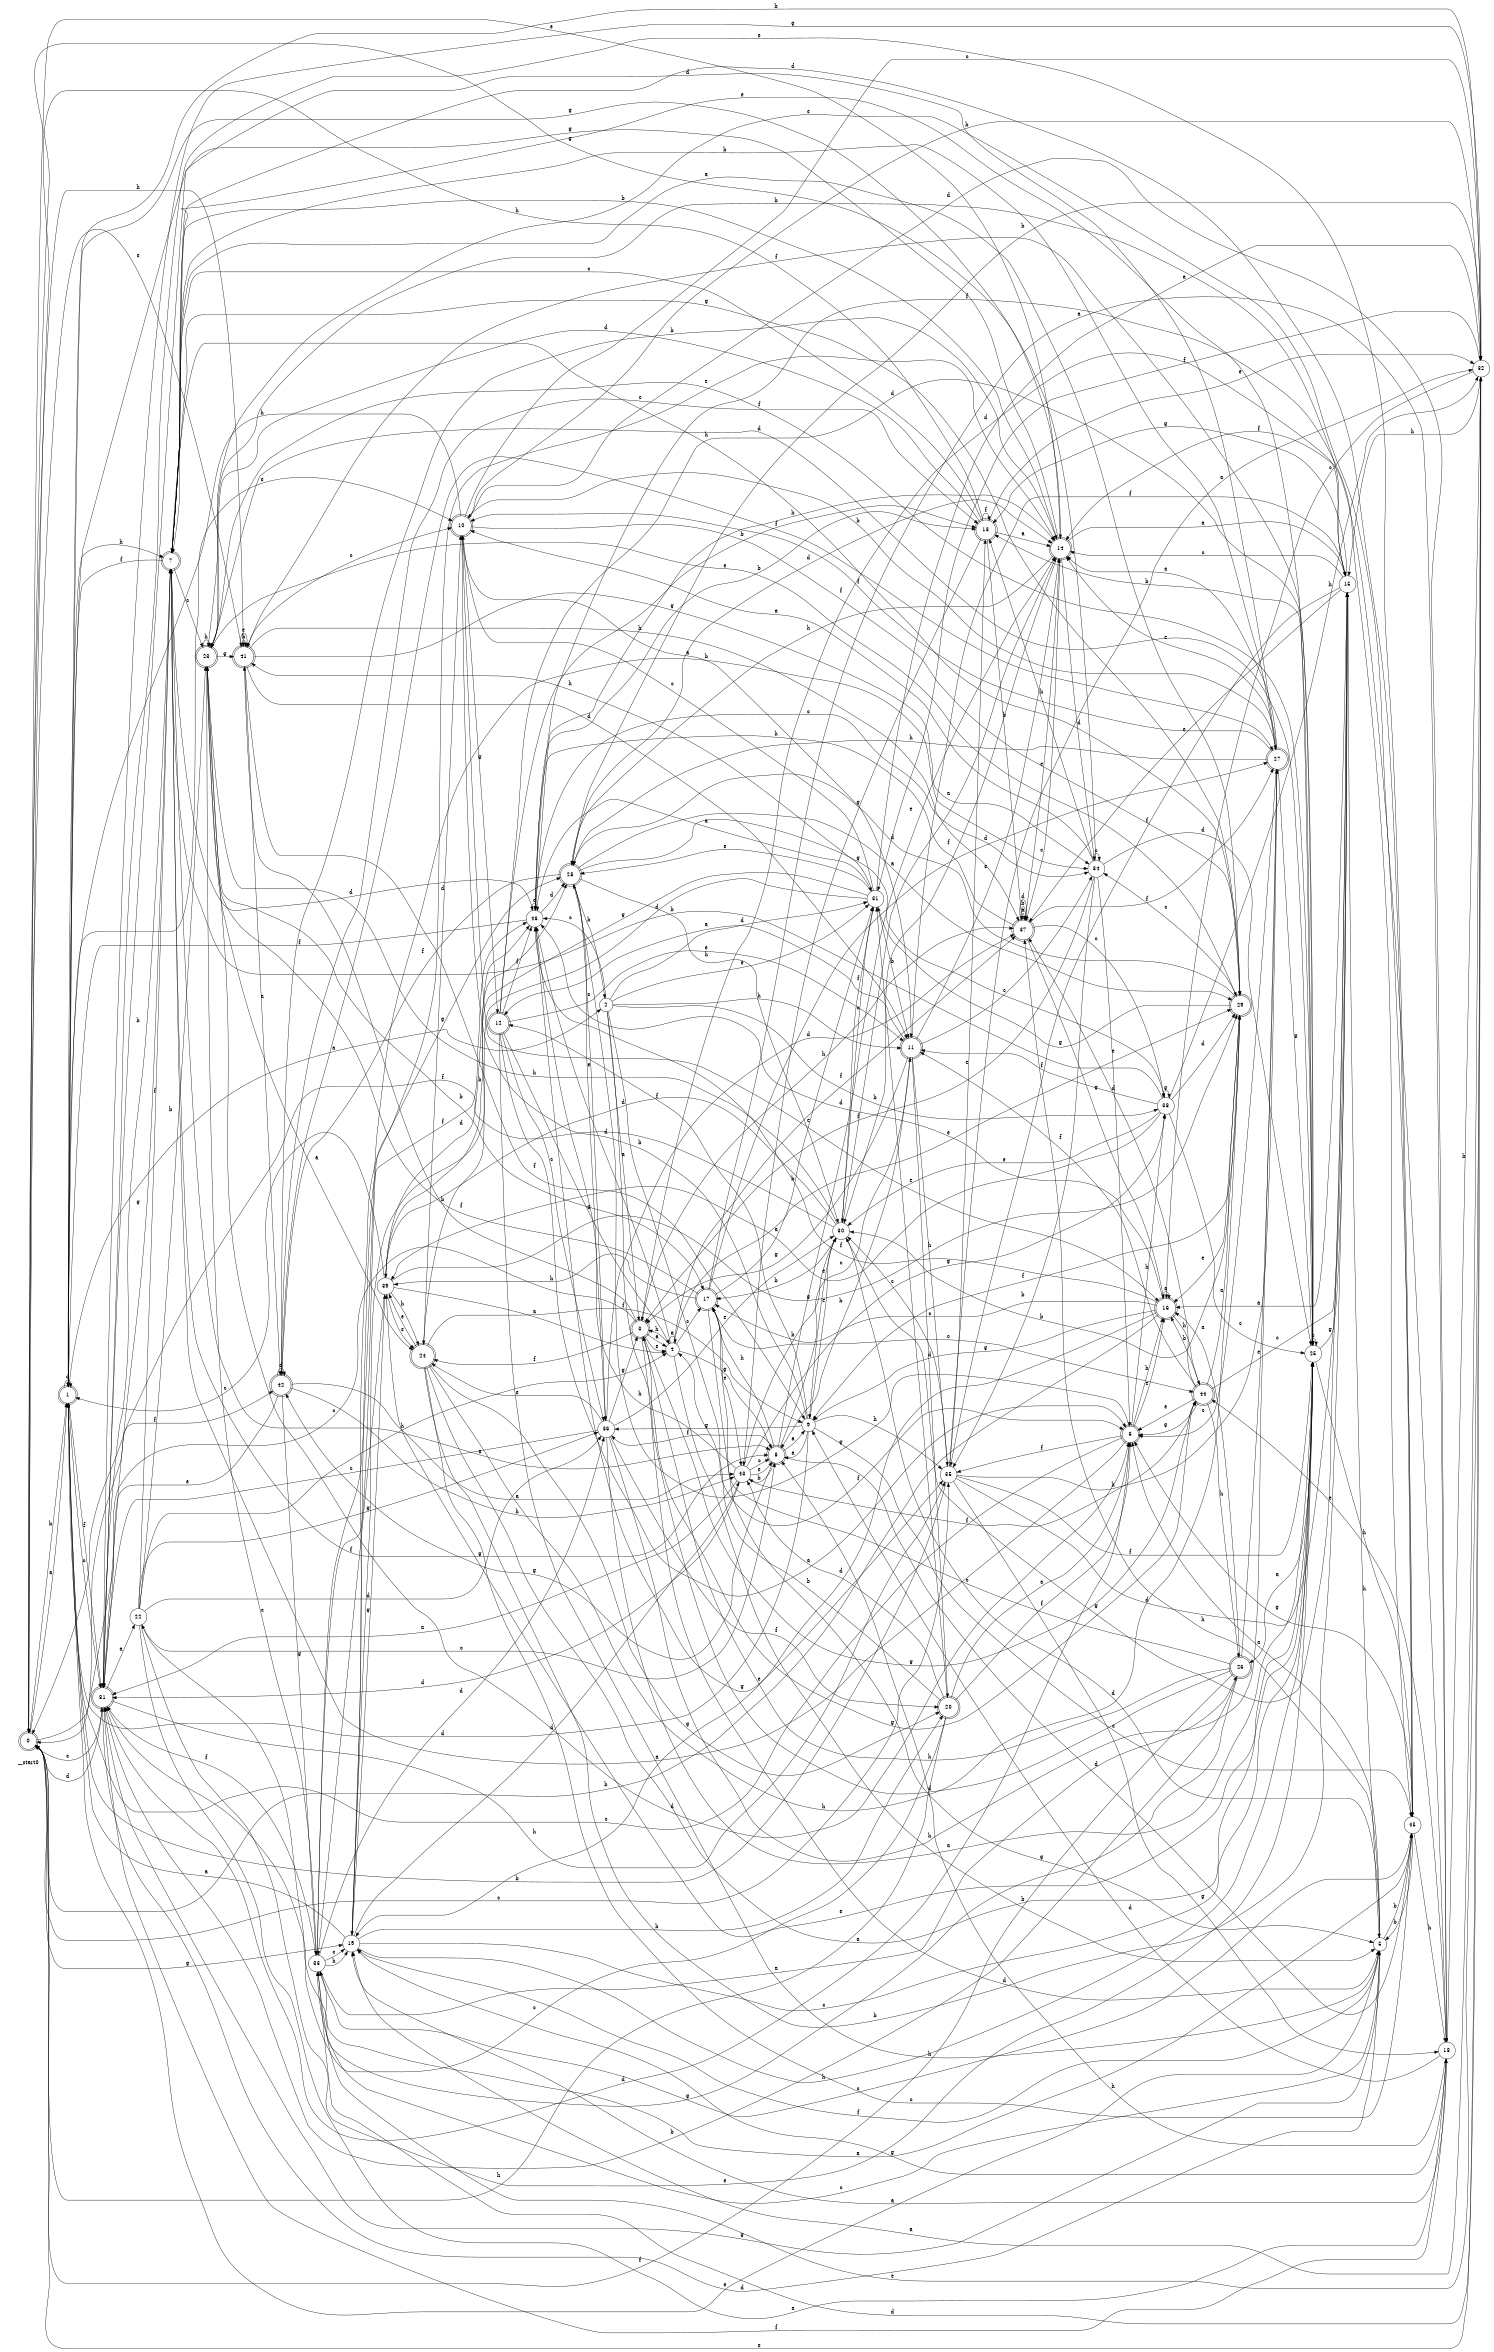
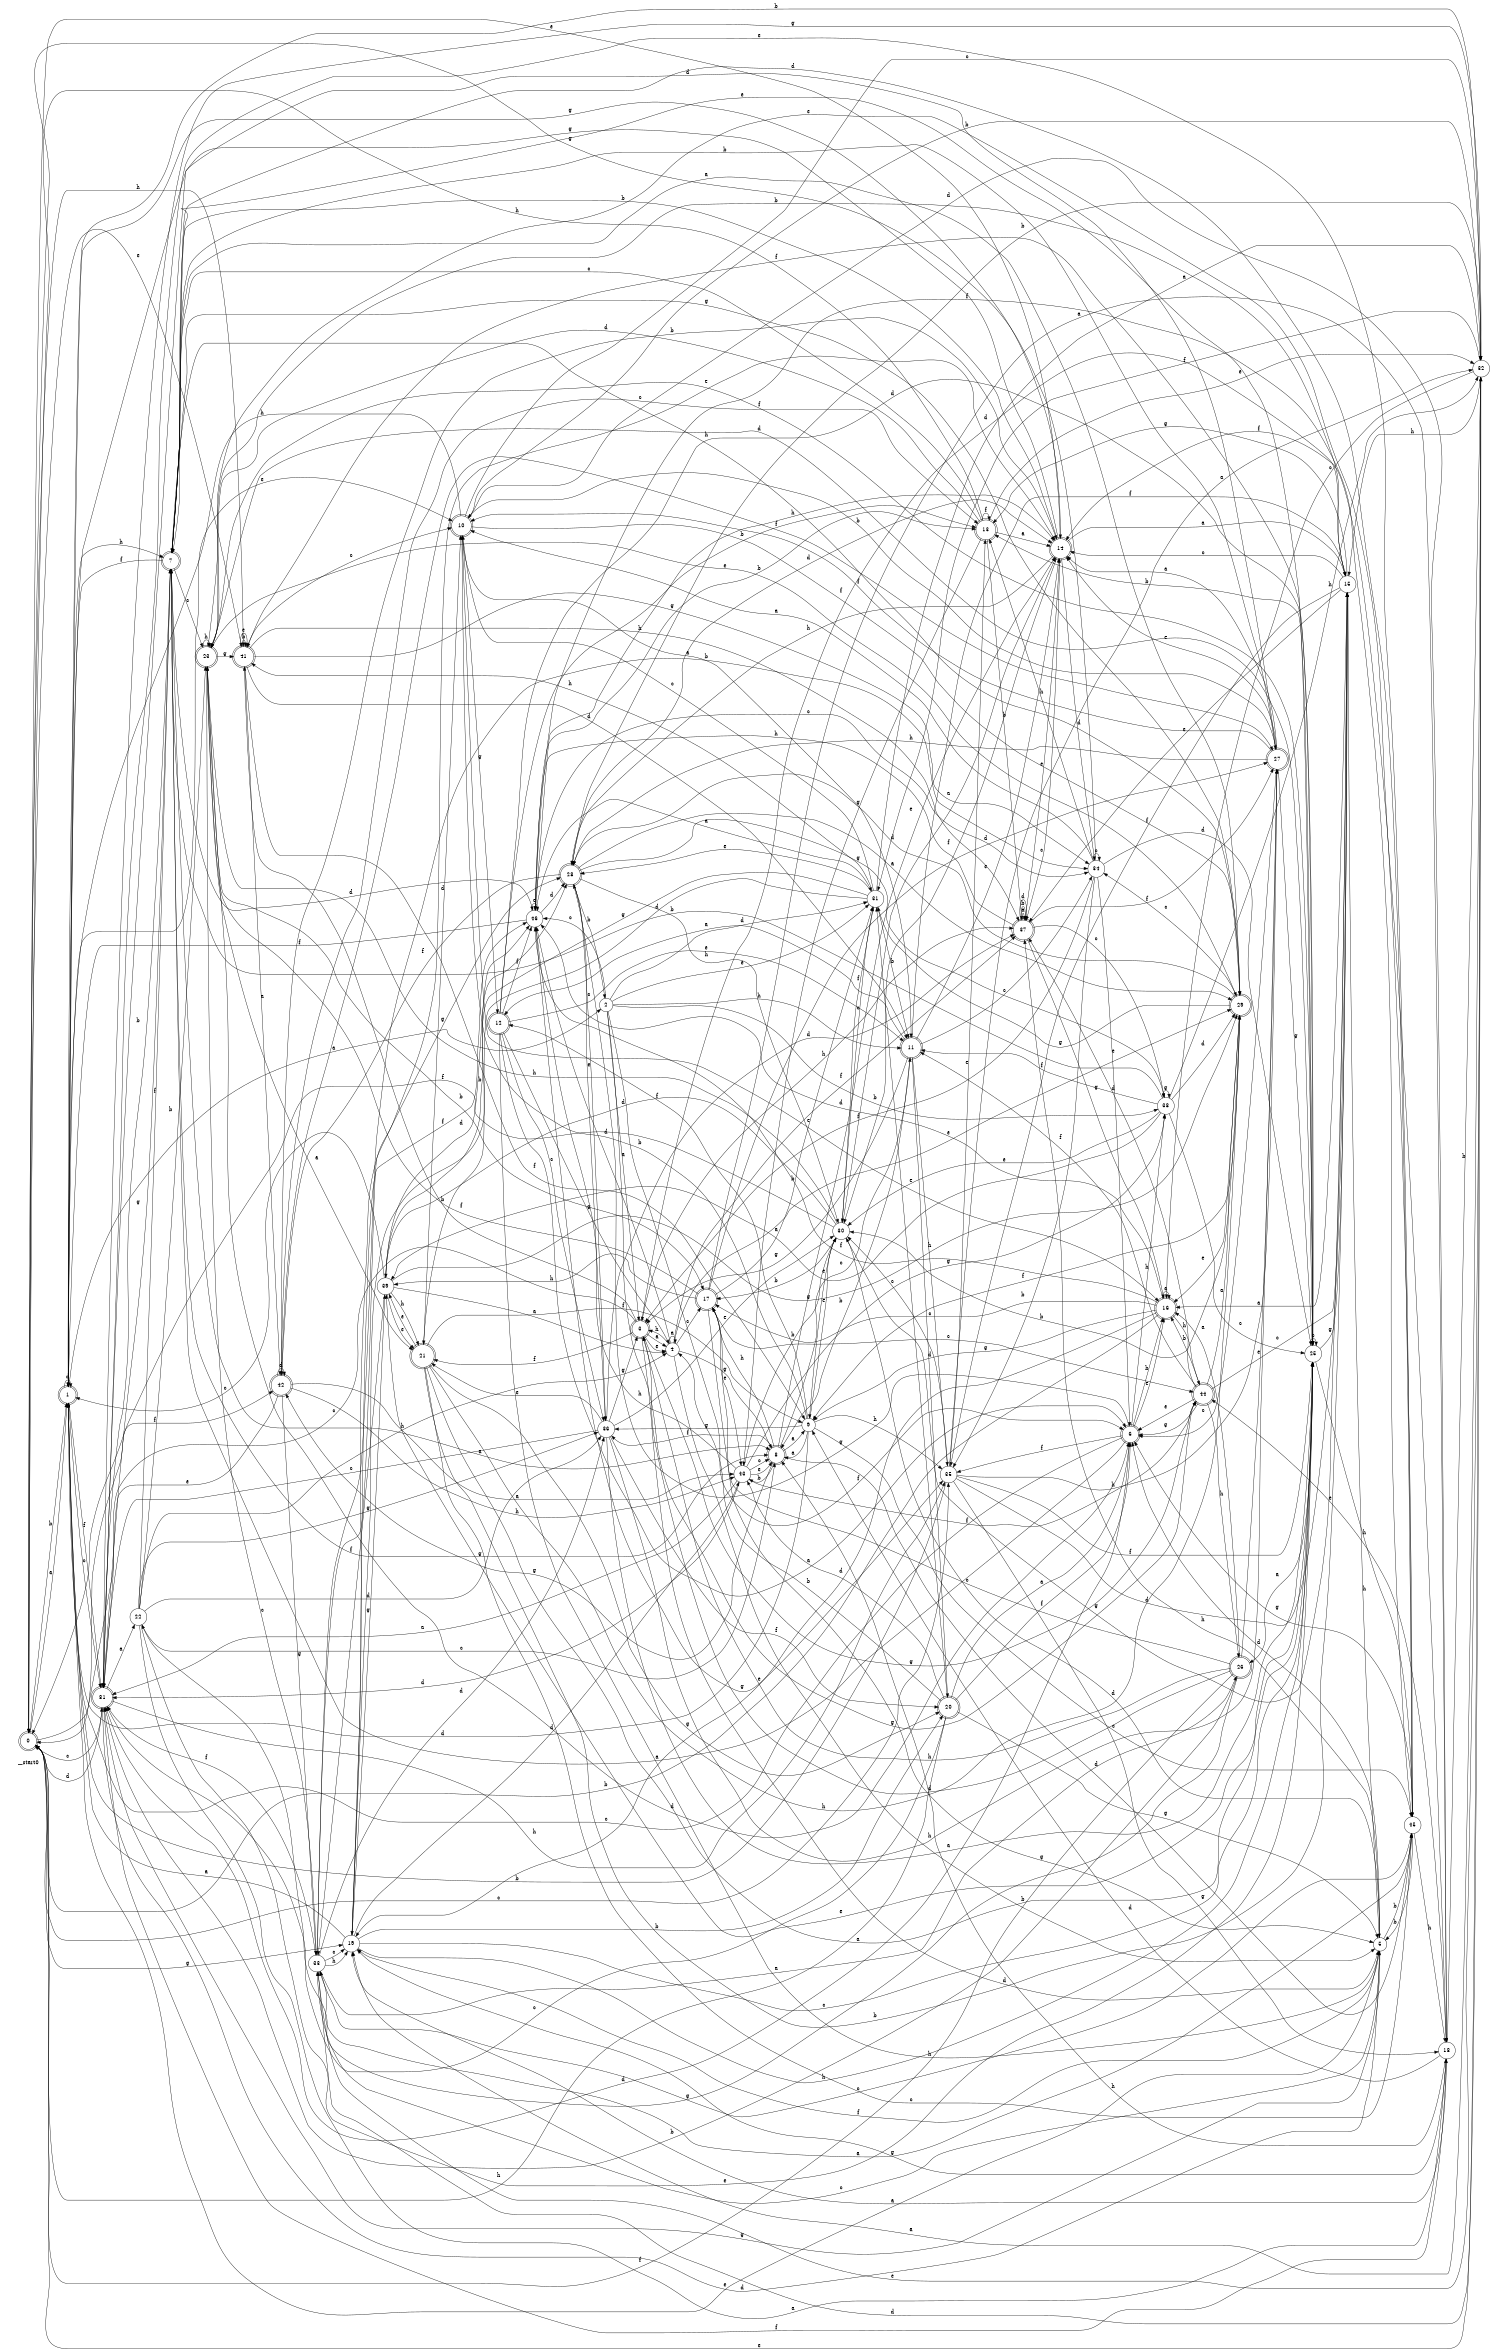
node "24": label "24" -> "21"
edge "5" -> "6": label "a" -> "d"
edge "20" -> "5": added, label "g"
